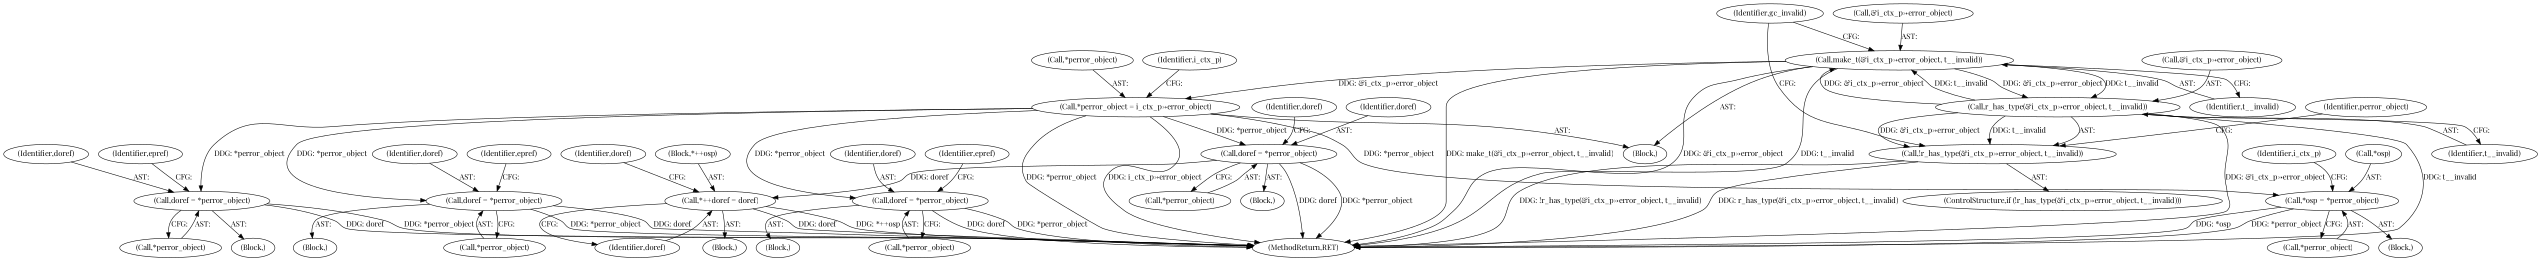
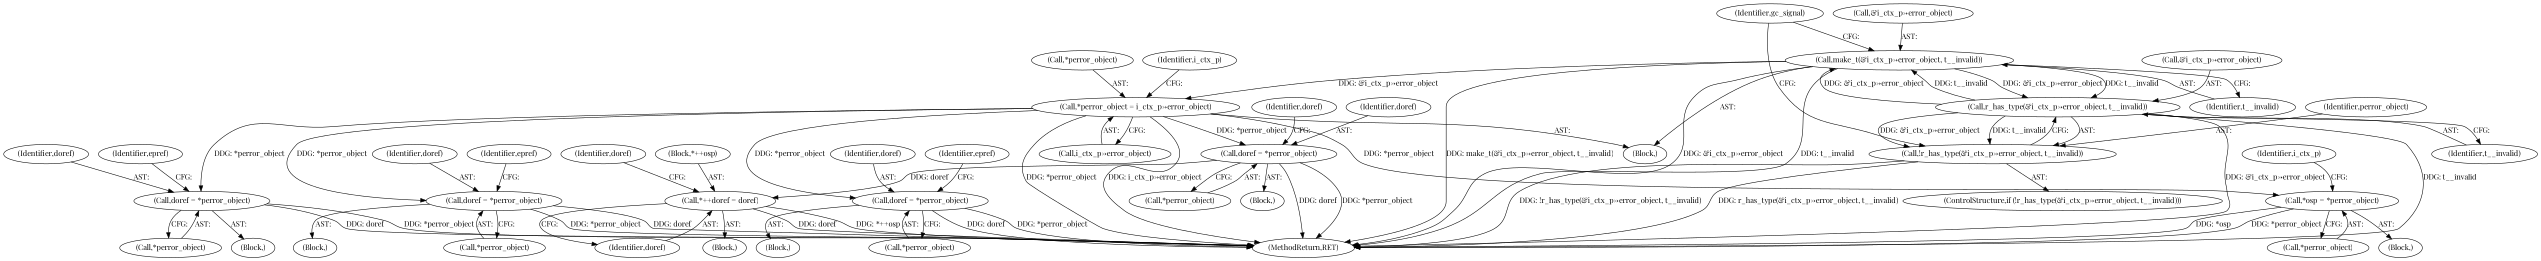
node "(Identifier,gc_invalid)": label "(Identifier,gc_invalid)" -> "(Identifier,gc_signal)"
edge "(Identifier,perror_object)" -> "(Call,!r_has_type(&i_ctx_p->error_object, t__invalid))": label "CFG: " -> "AST: "
edge "(Call,!r_has_type(&i_ctx_p->error_object, t__invalid))" -> "(Call,r_has_type(&i_ctx_p->error_object, t__invalid))": added, label "CFG:"
node "(Call,i_ctx_p->error_object)": added
node "(Call,*osp)": removed
